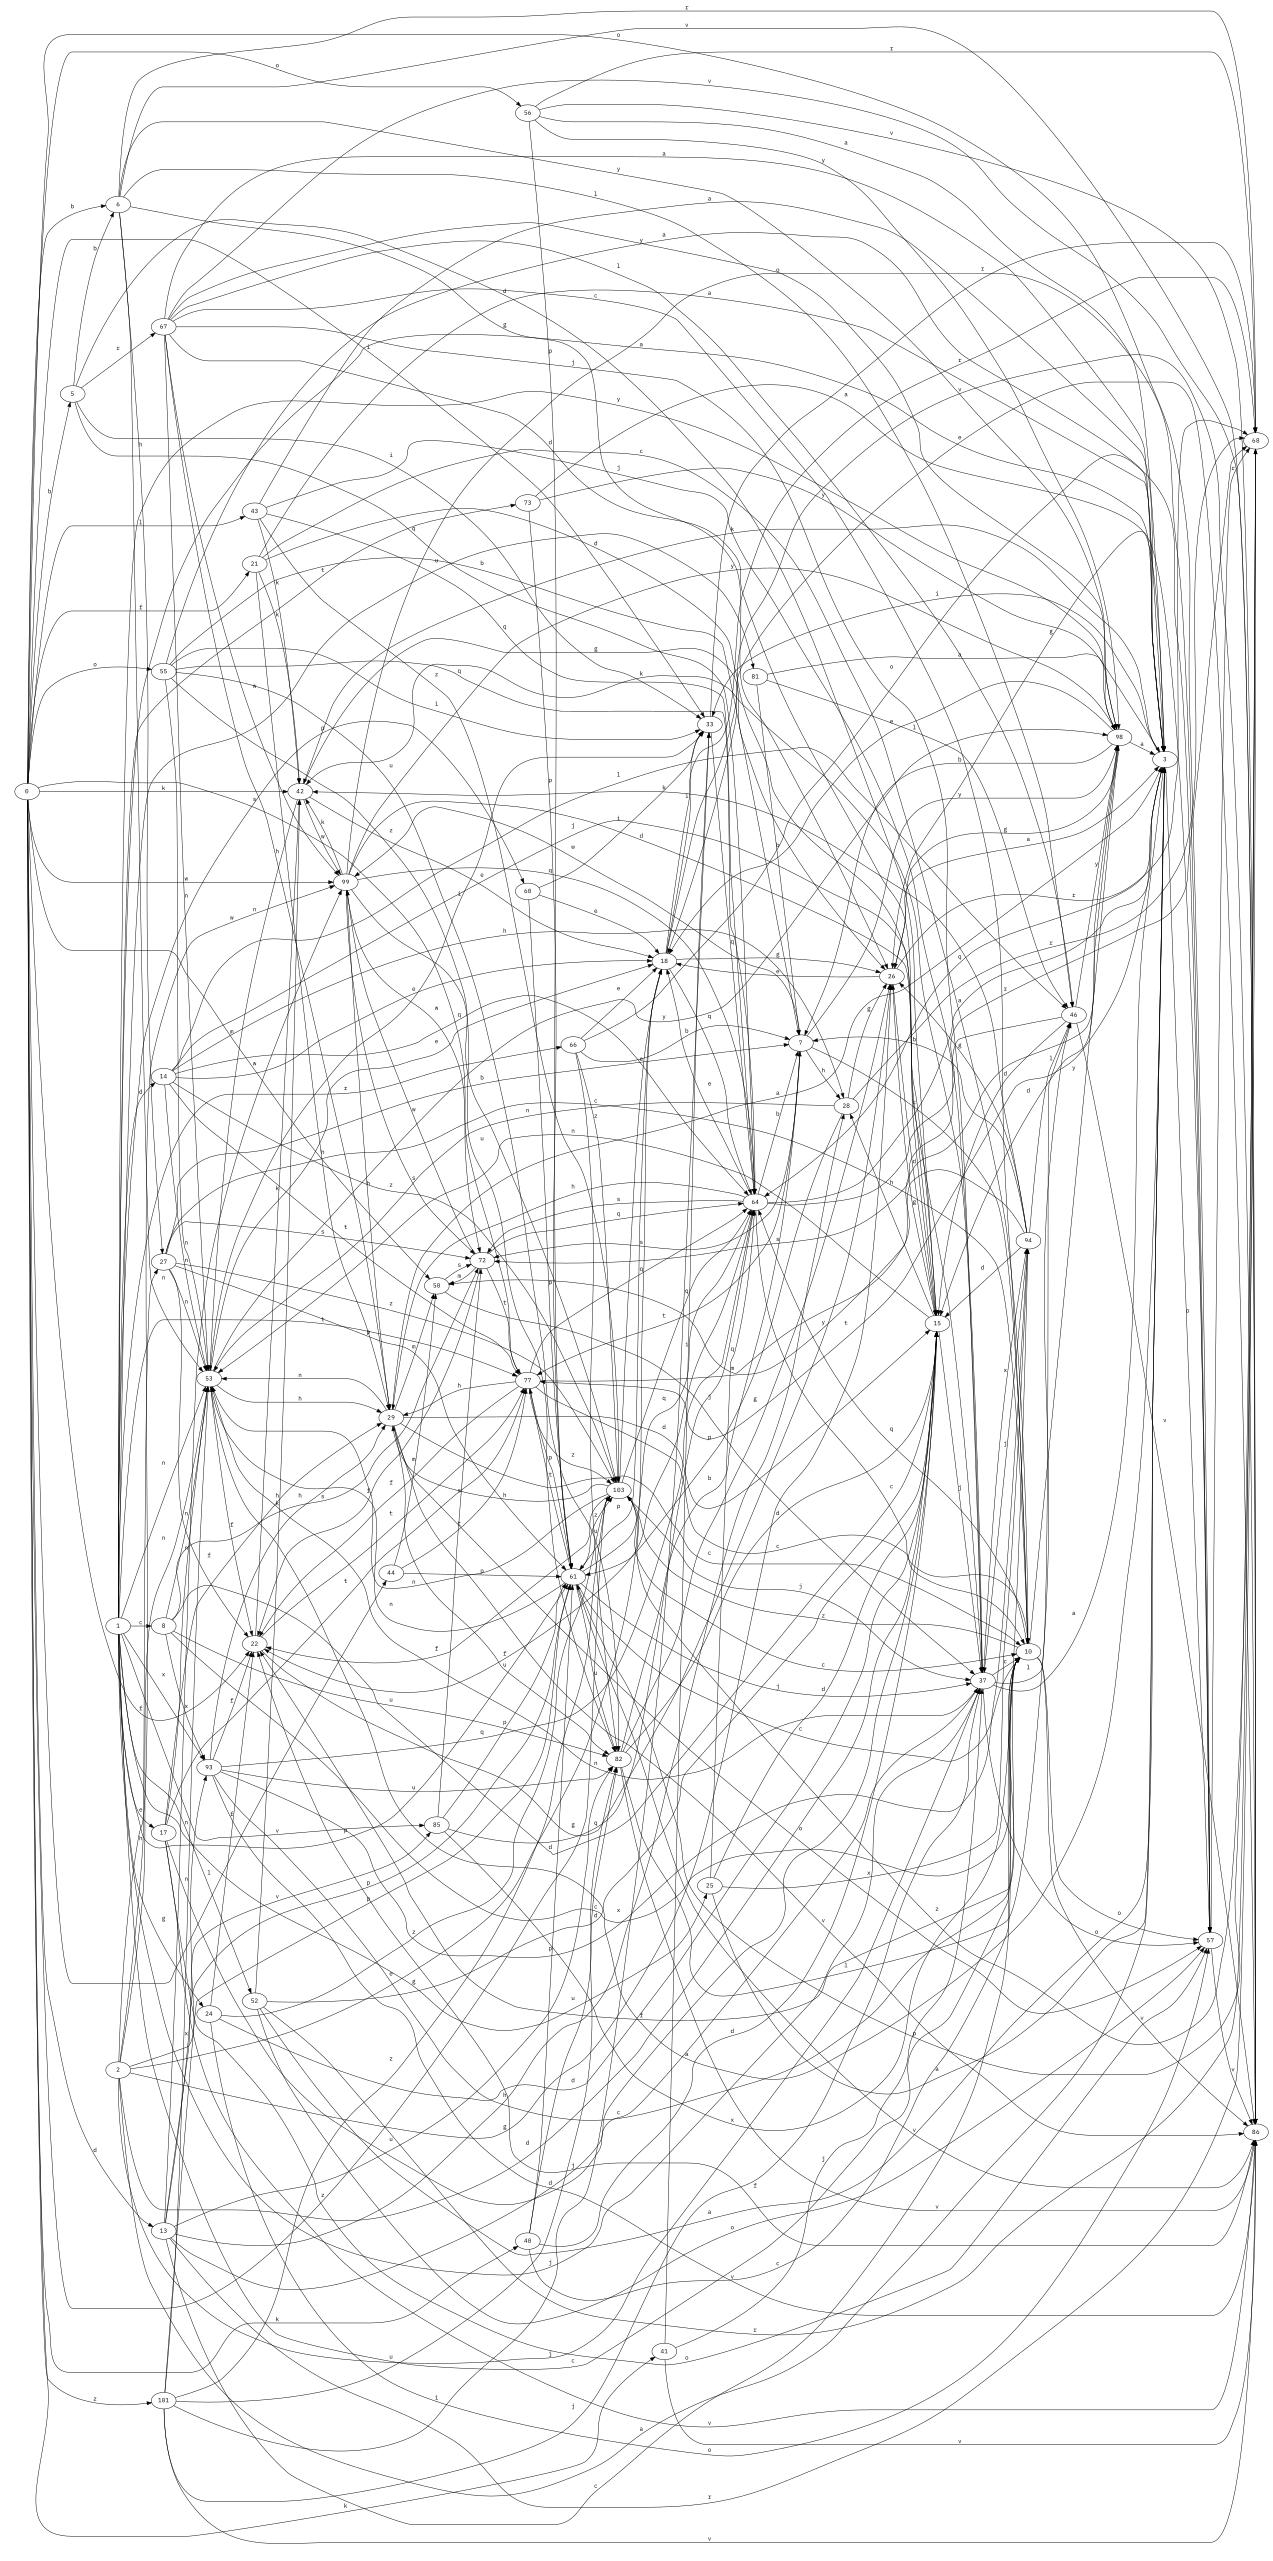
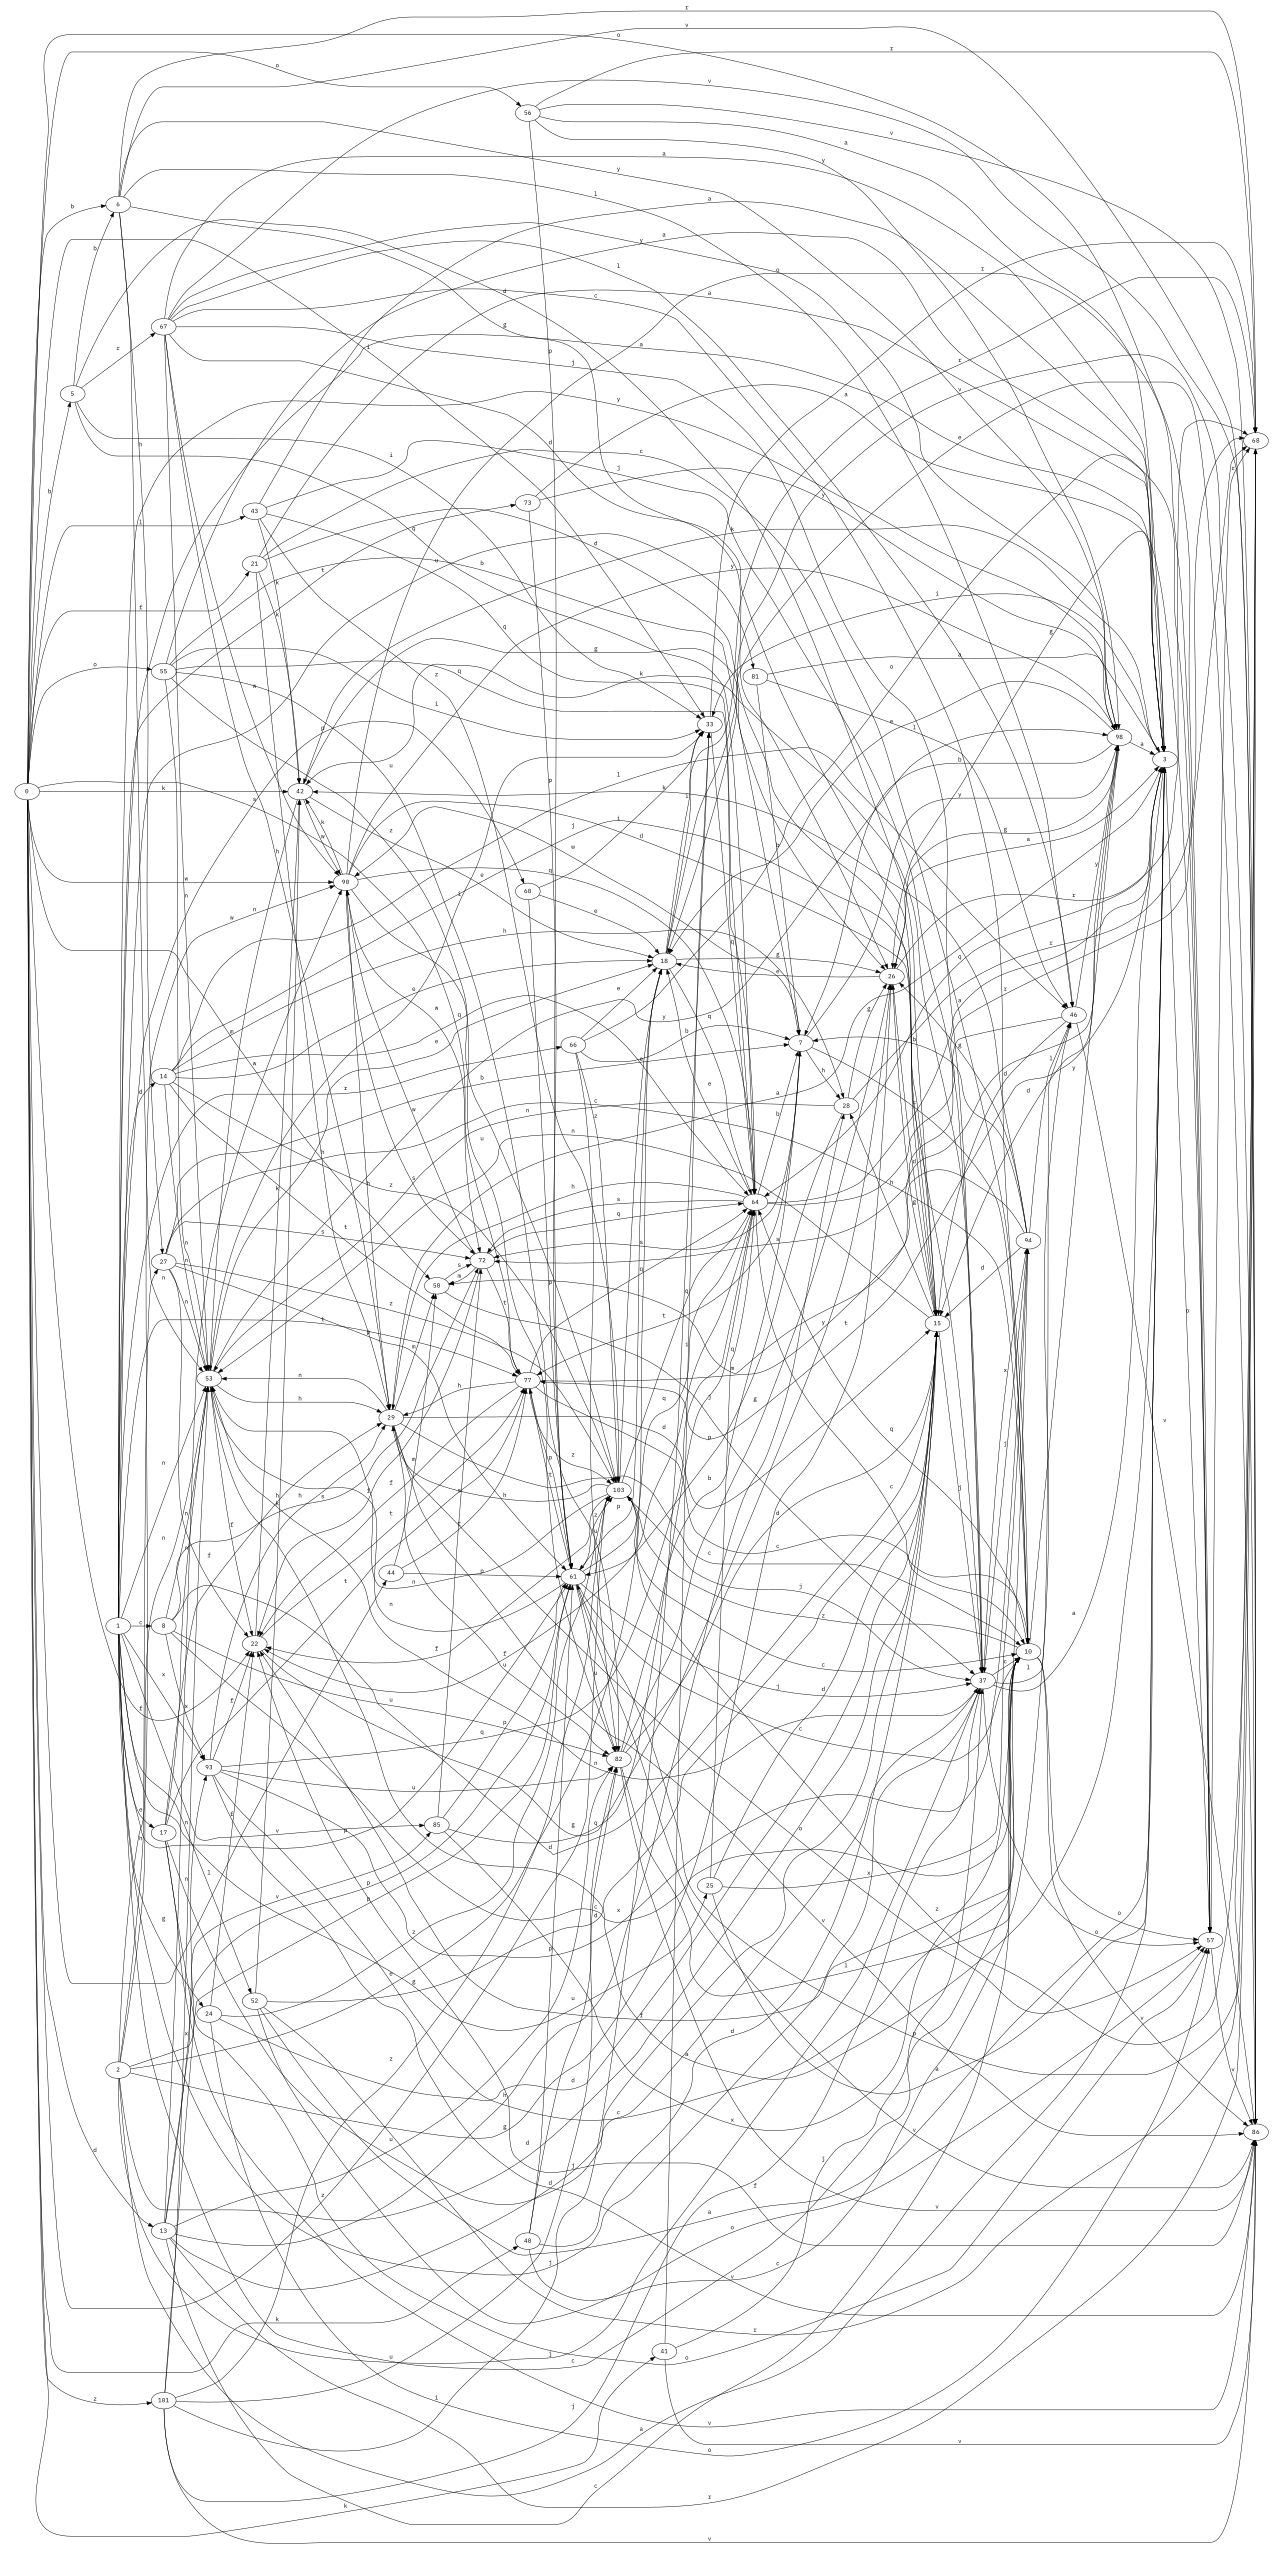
node "99": label "99" -> "90"
